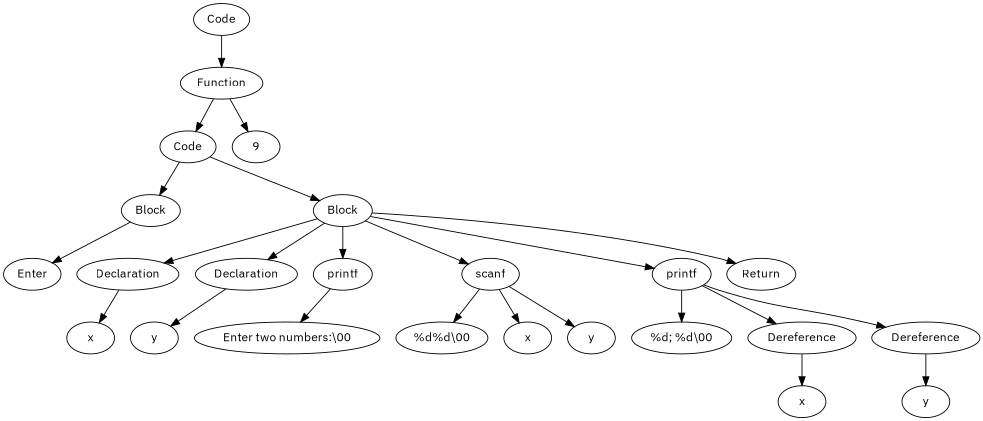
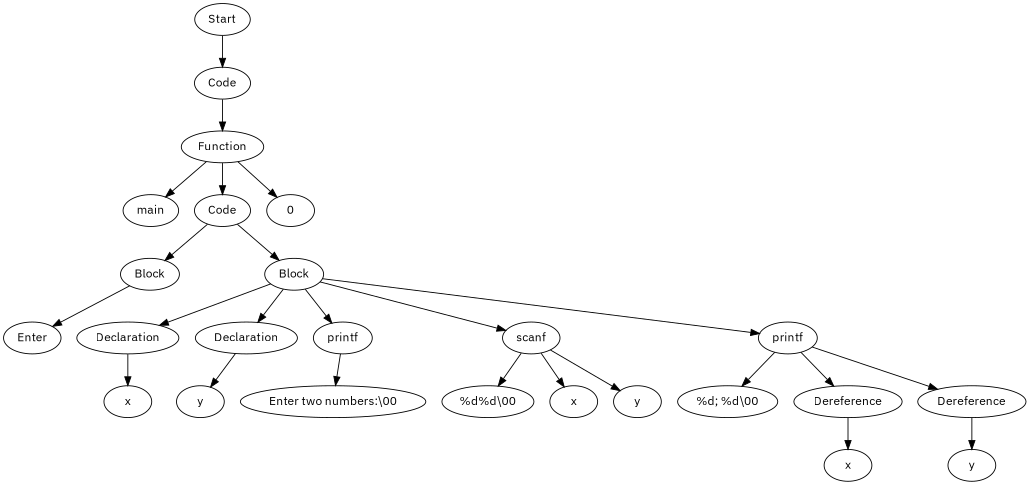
node "Start": added
node "9": label "9" -> "0"
node "main": added
node "Return": removed
